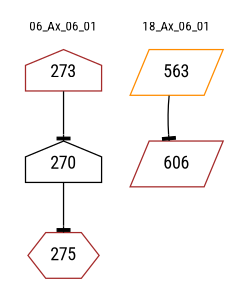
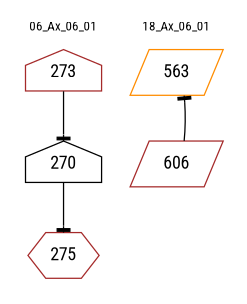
edge "563" -> "606": reversed
